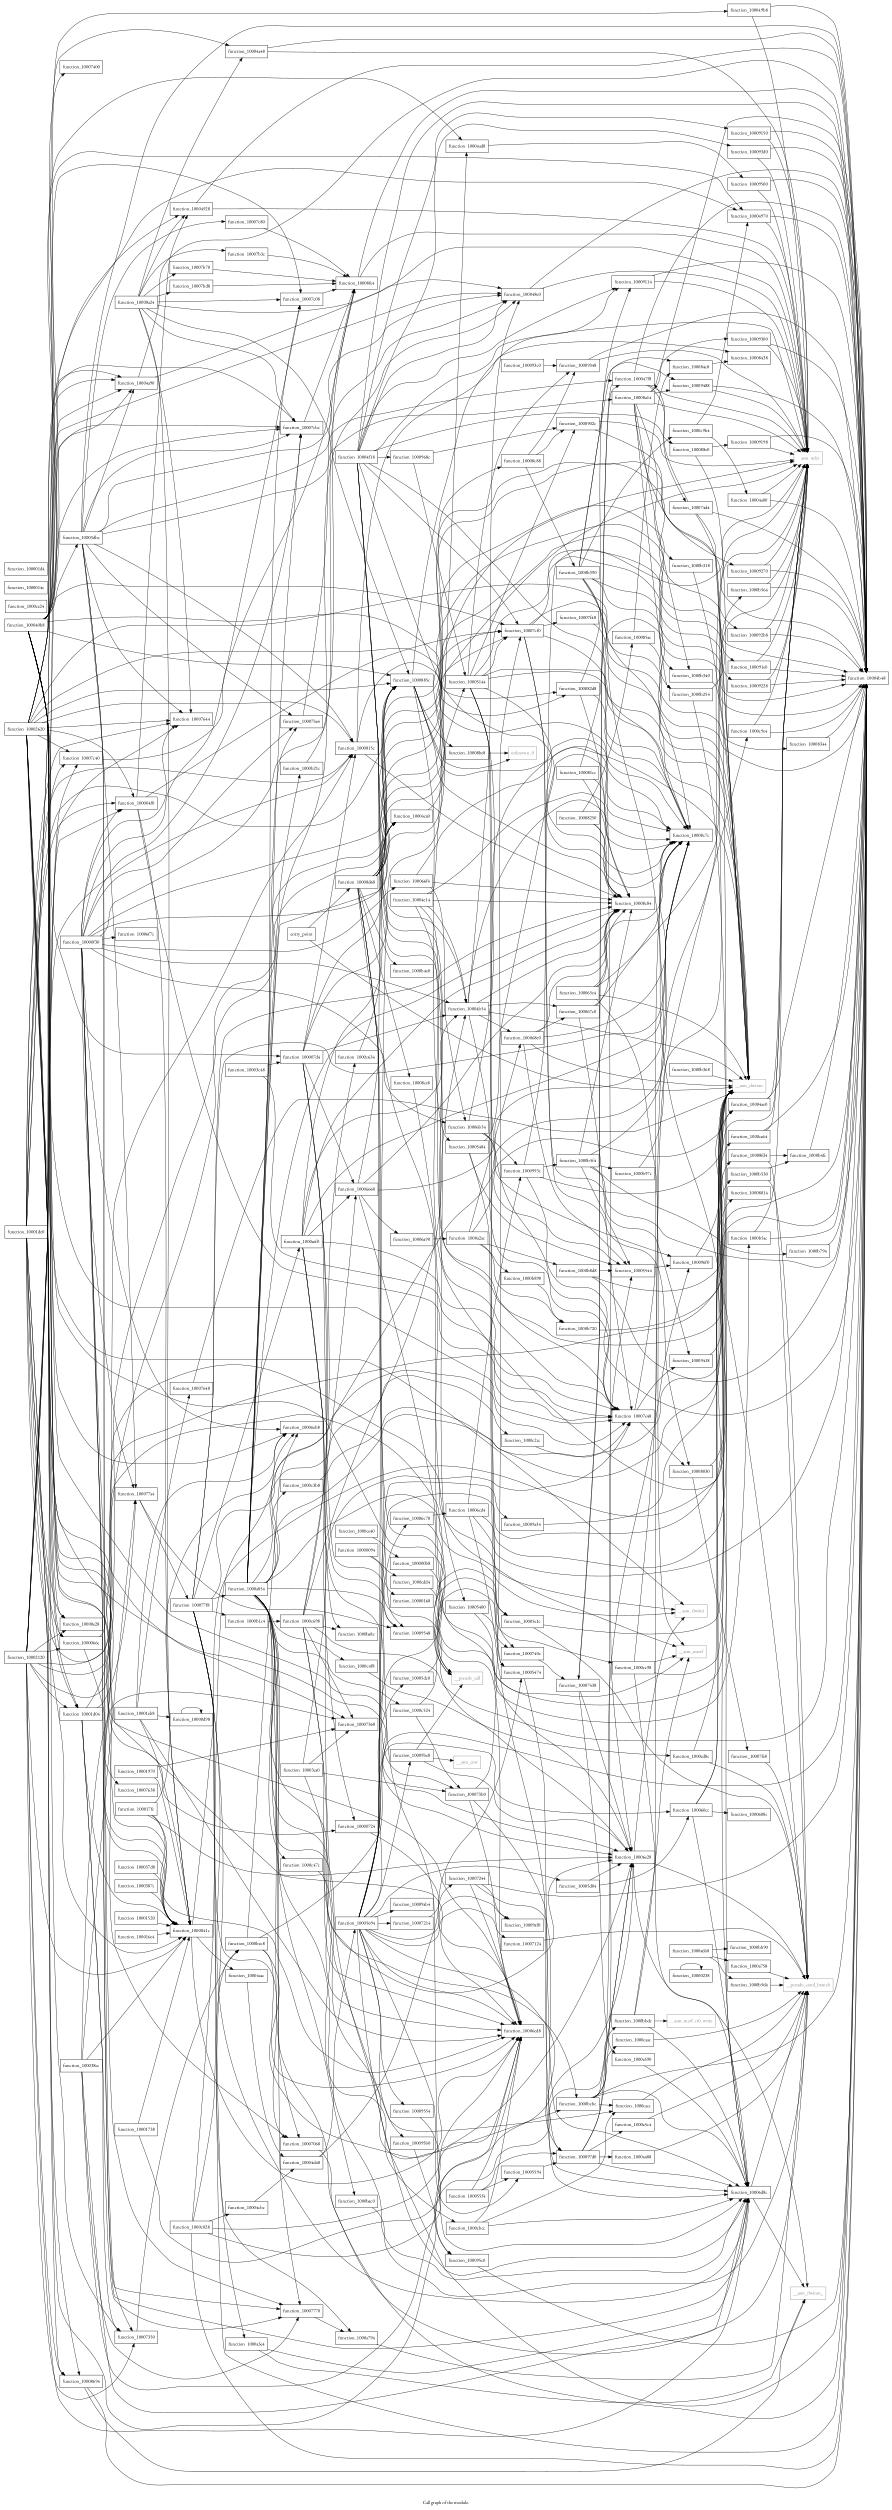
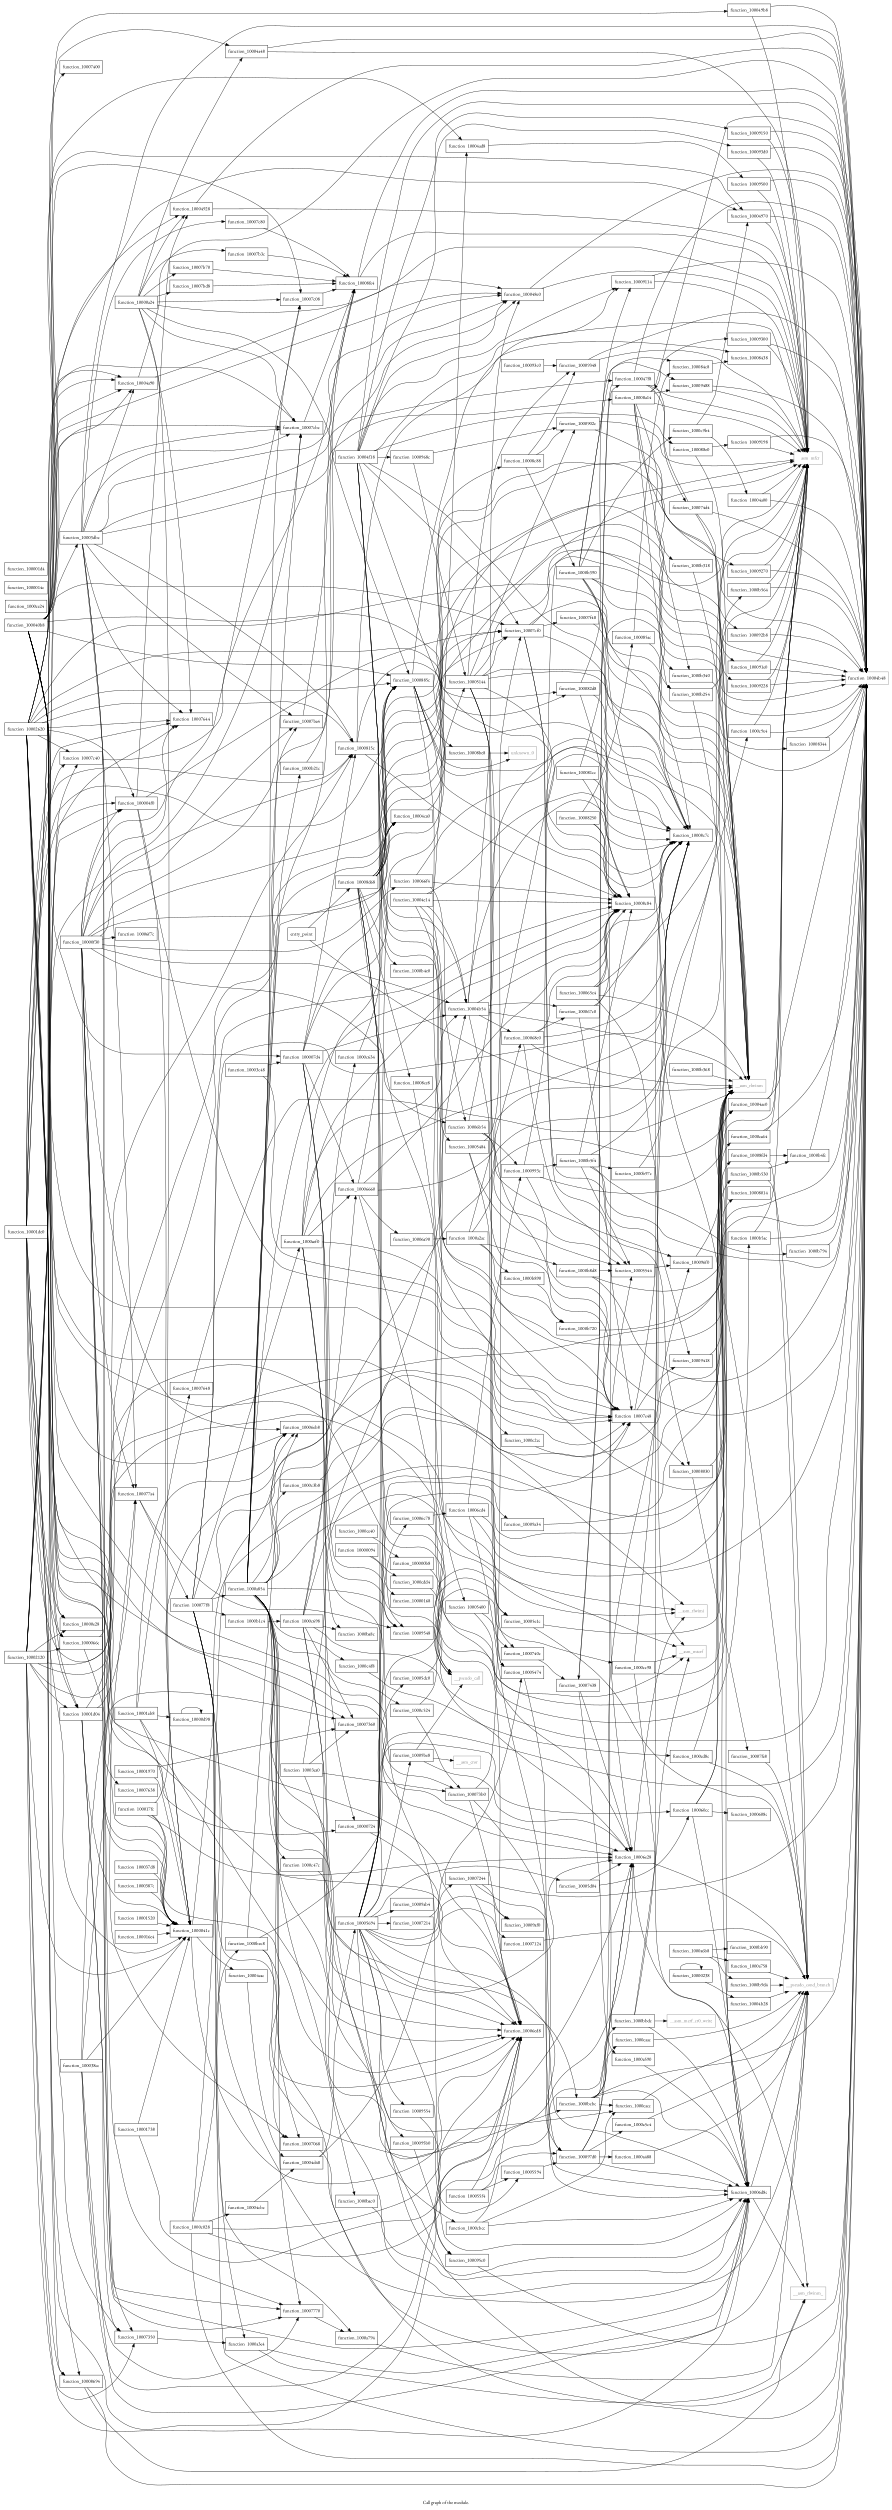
node "function_10004b48": color black -> gray50
node "function_10004b28": added
edge "function_10007350" -> "function_1000bec8": now "function_10007350" -> "function_1000a3e4"
